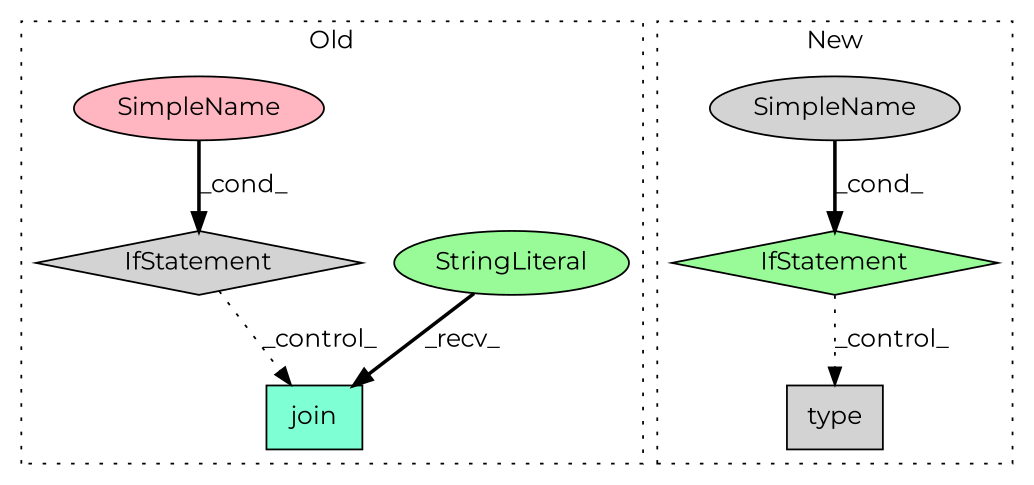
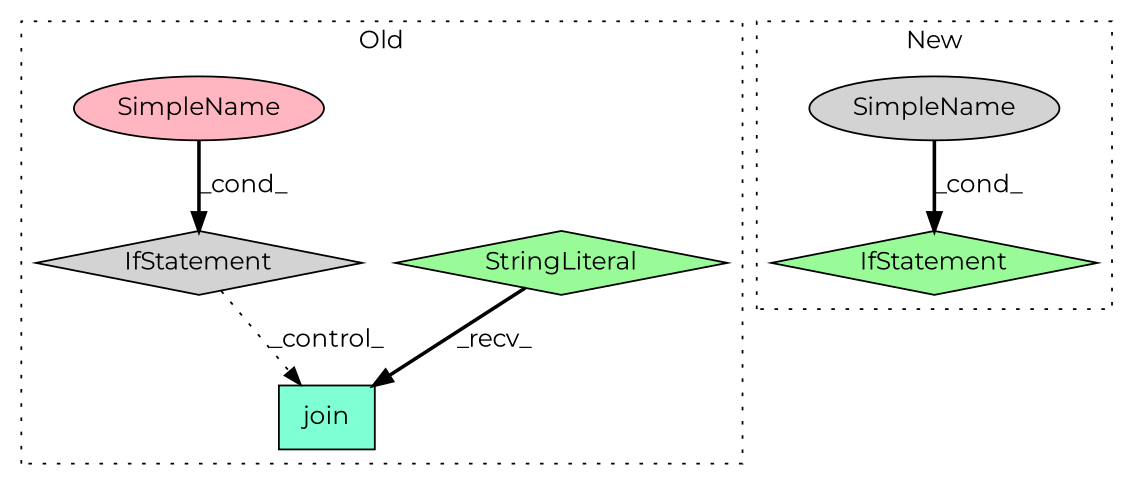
node "StringLiteral": shape ellipse -> diamond
node "type": removed
